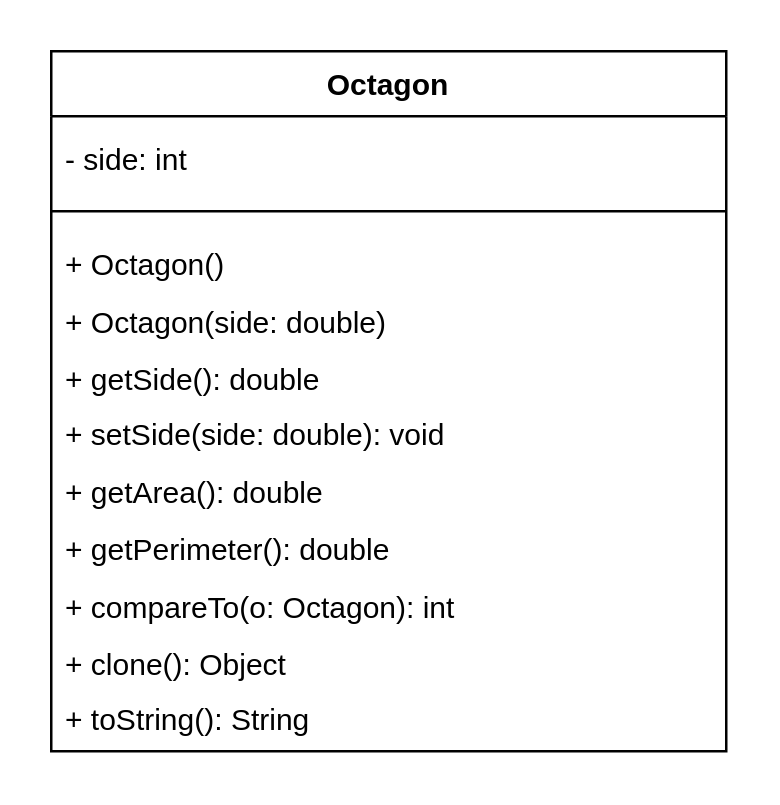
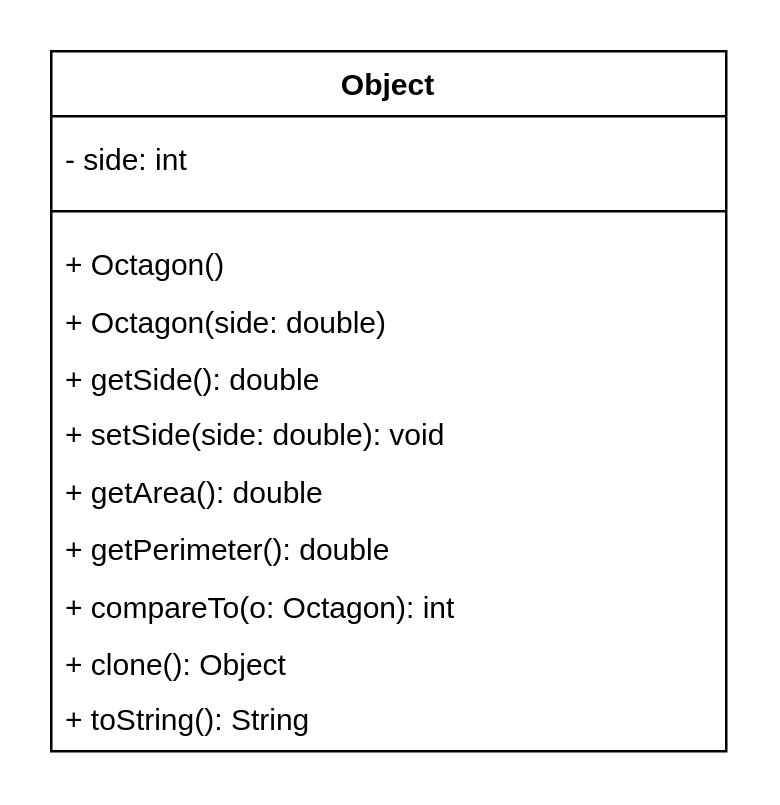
node "Octagon": label "Octagon" -> "Object"
